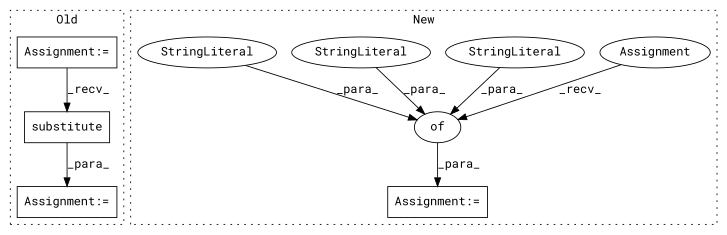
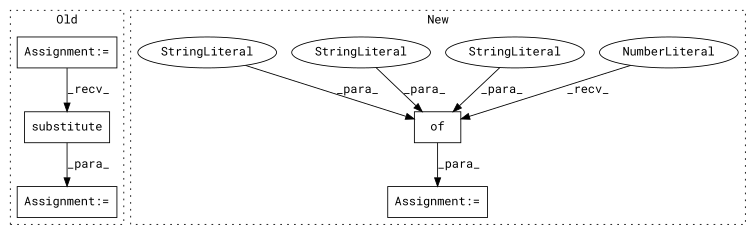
node "Assignment": label "Assignment" -> "NumberLiteral"
node "of": shape ellipse -> box
